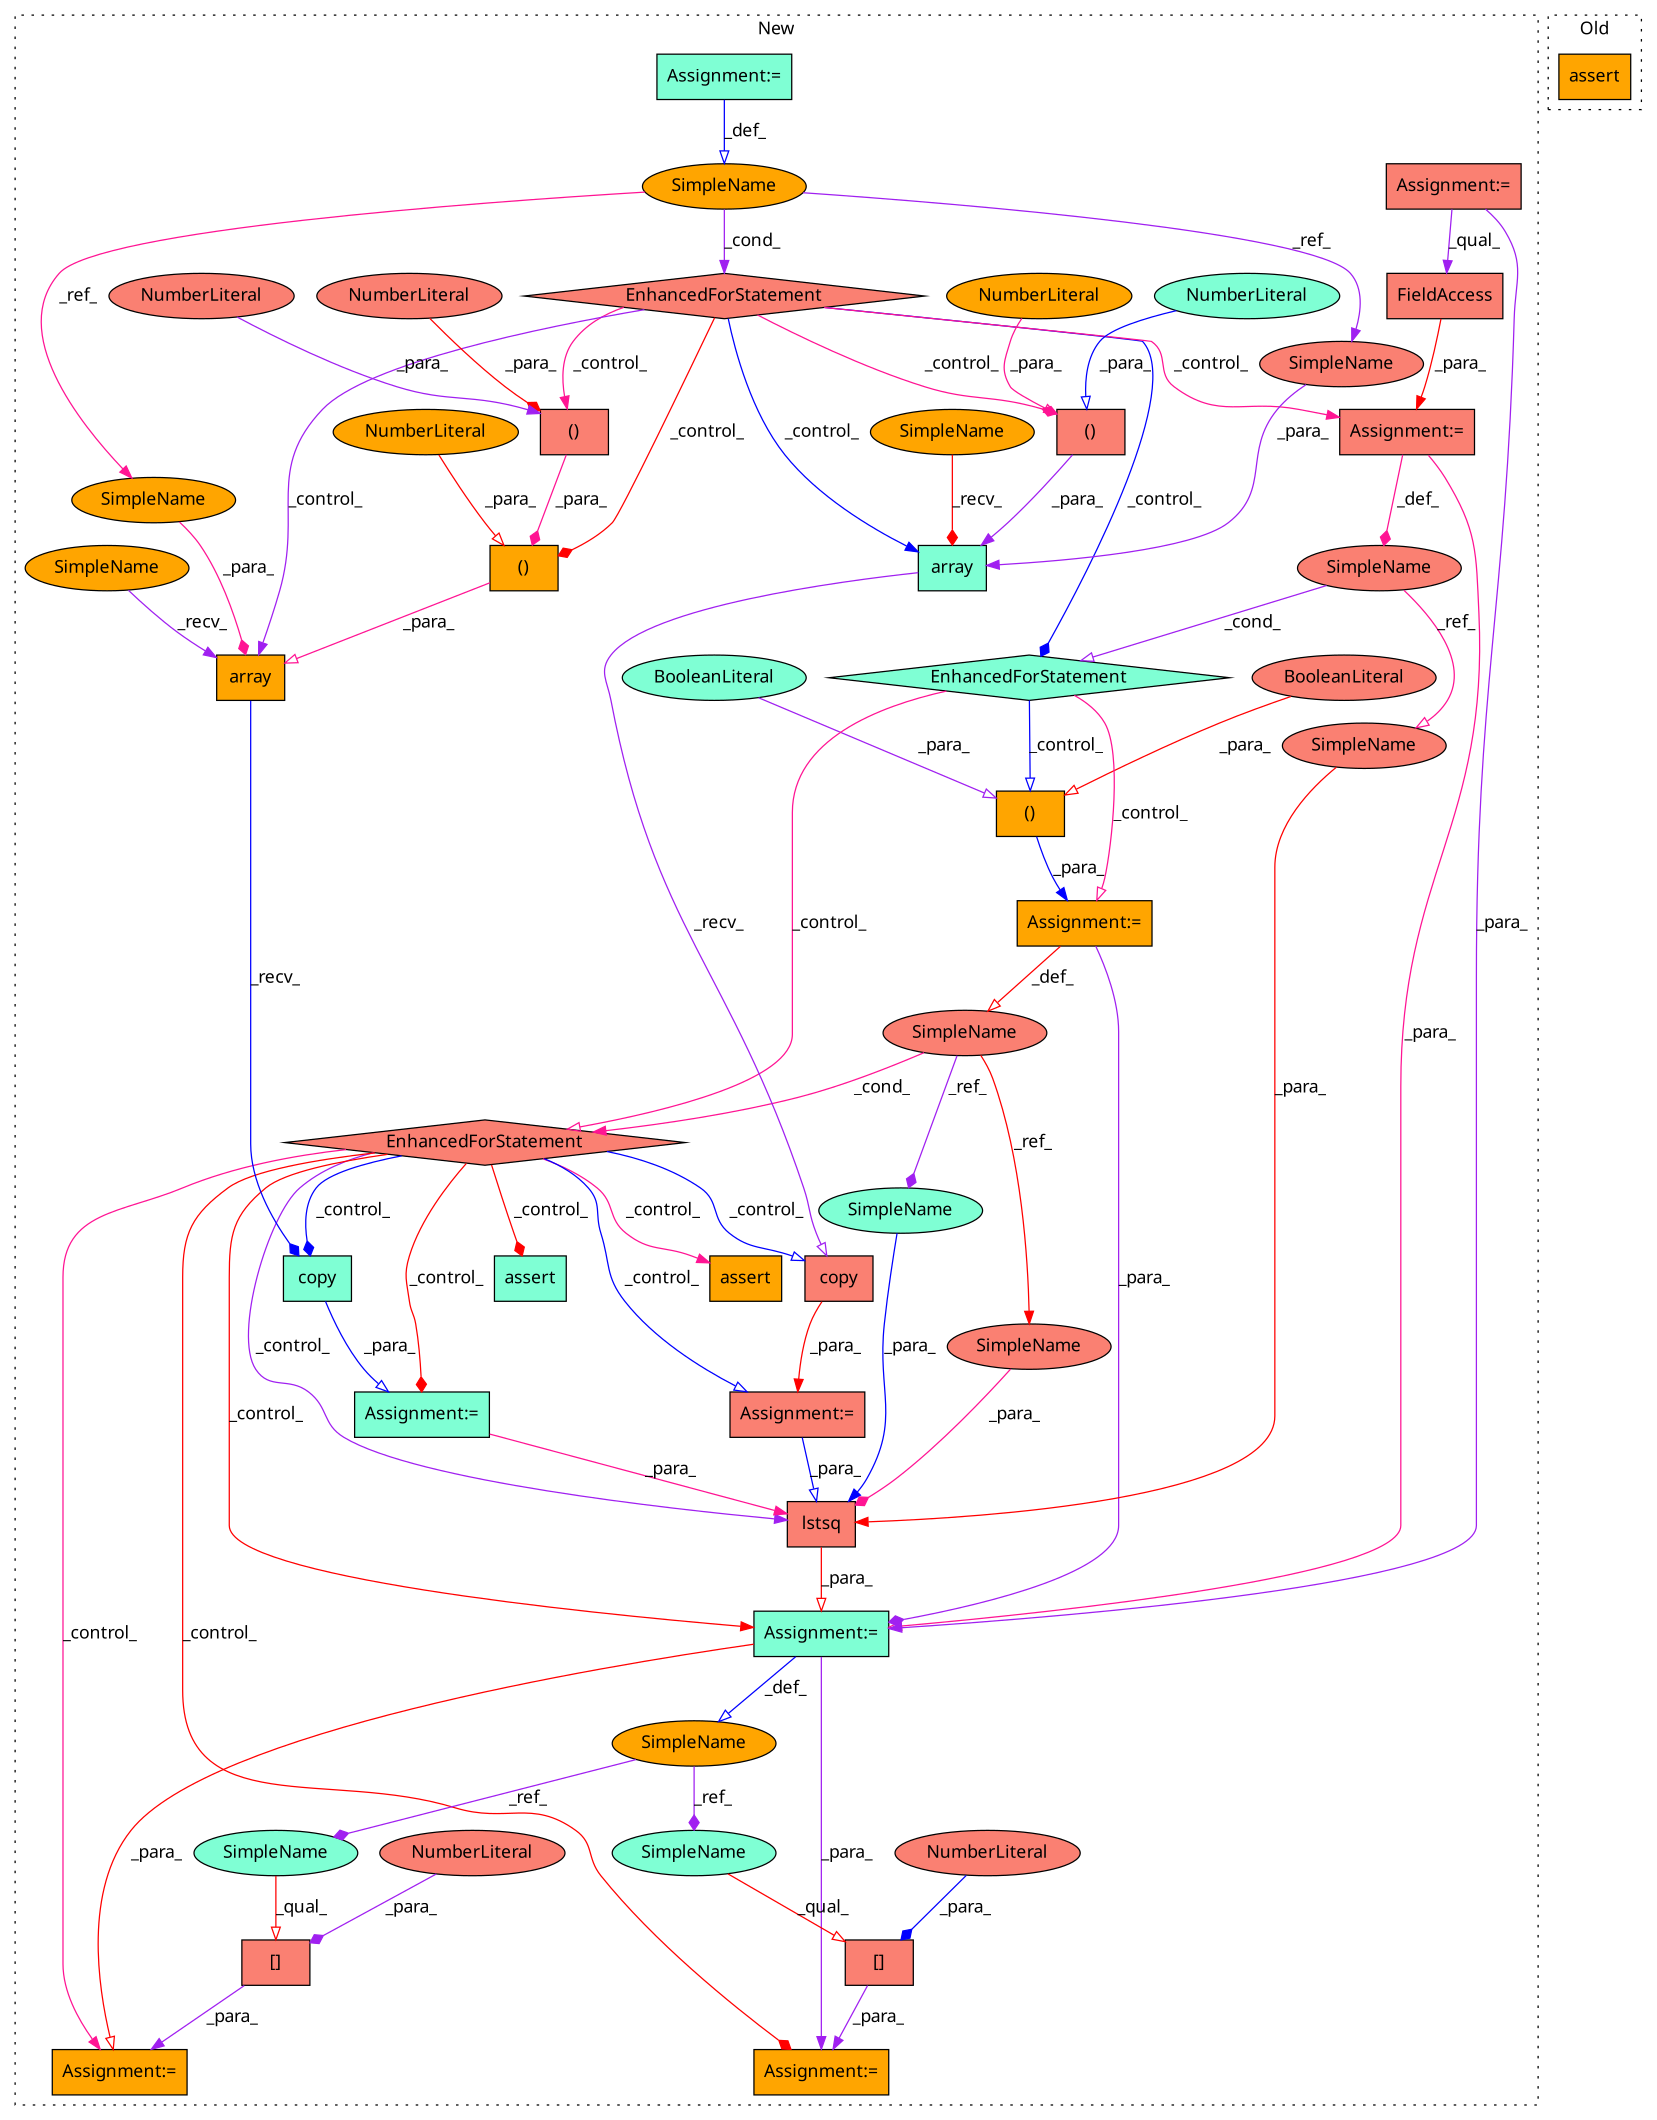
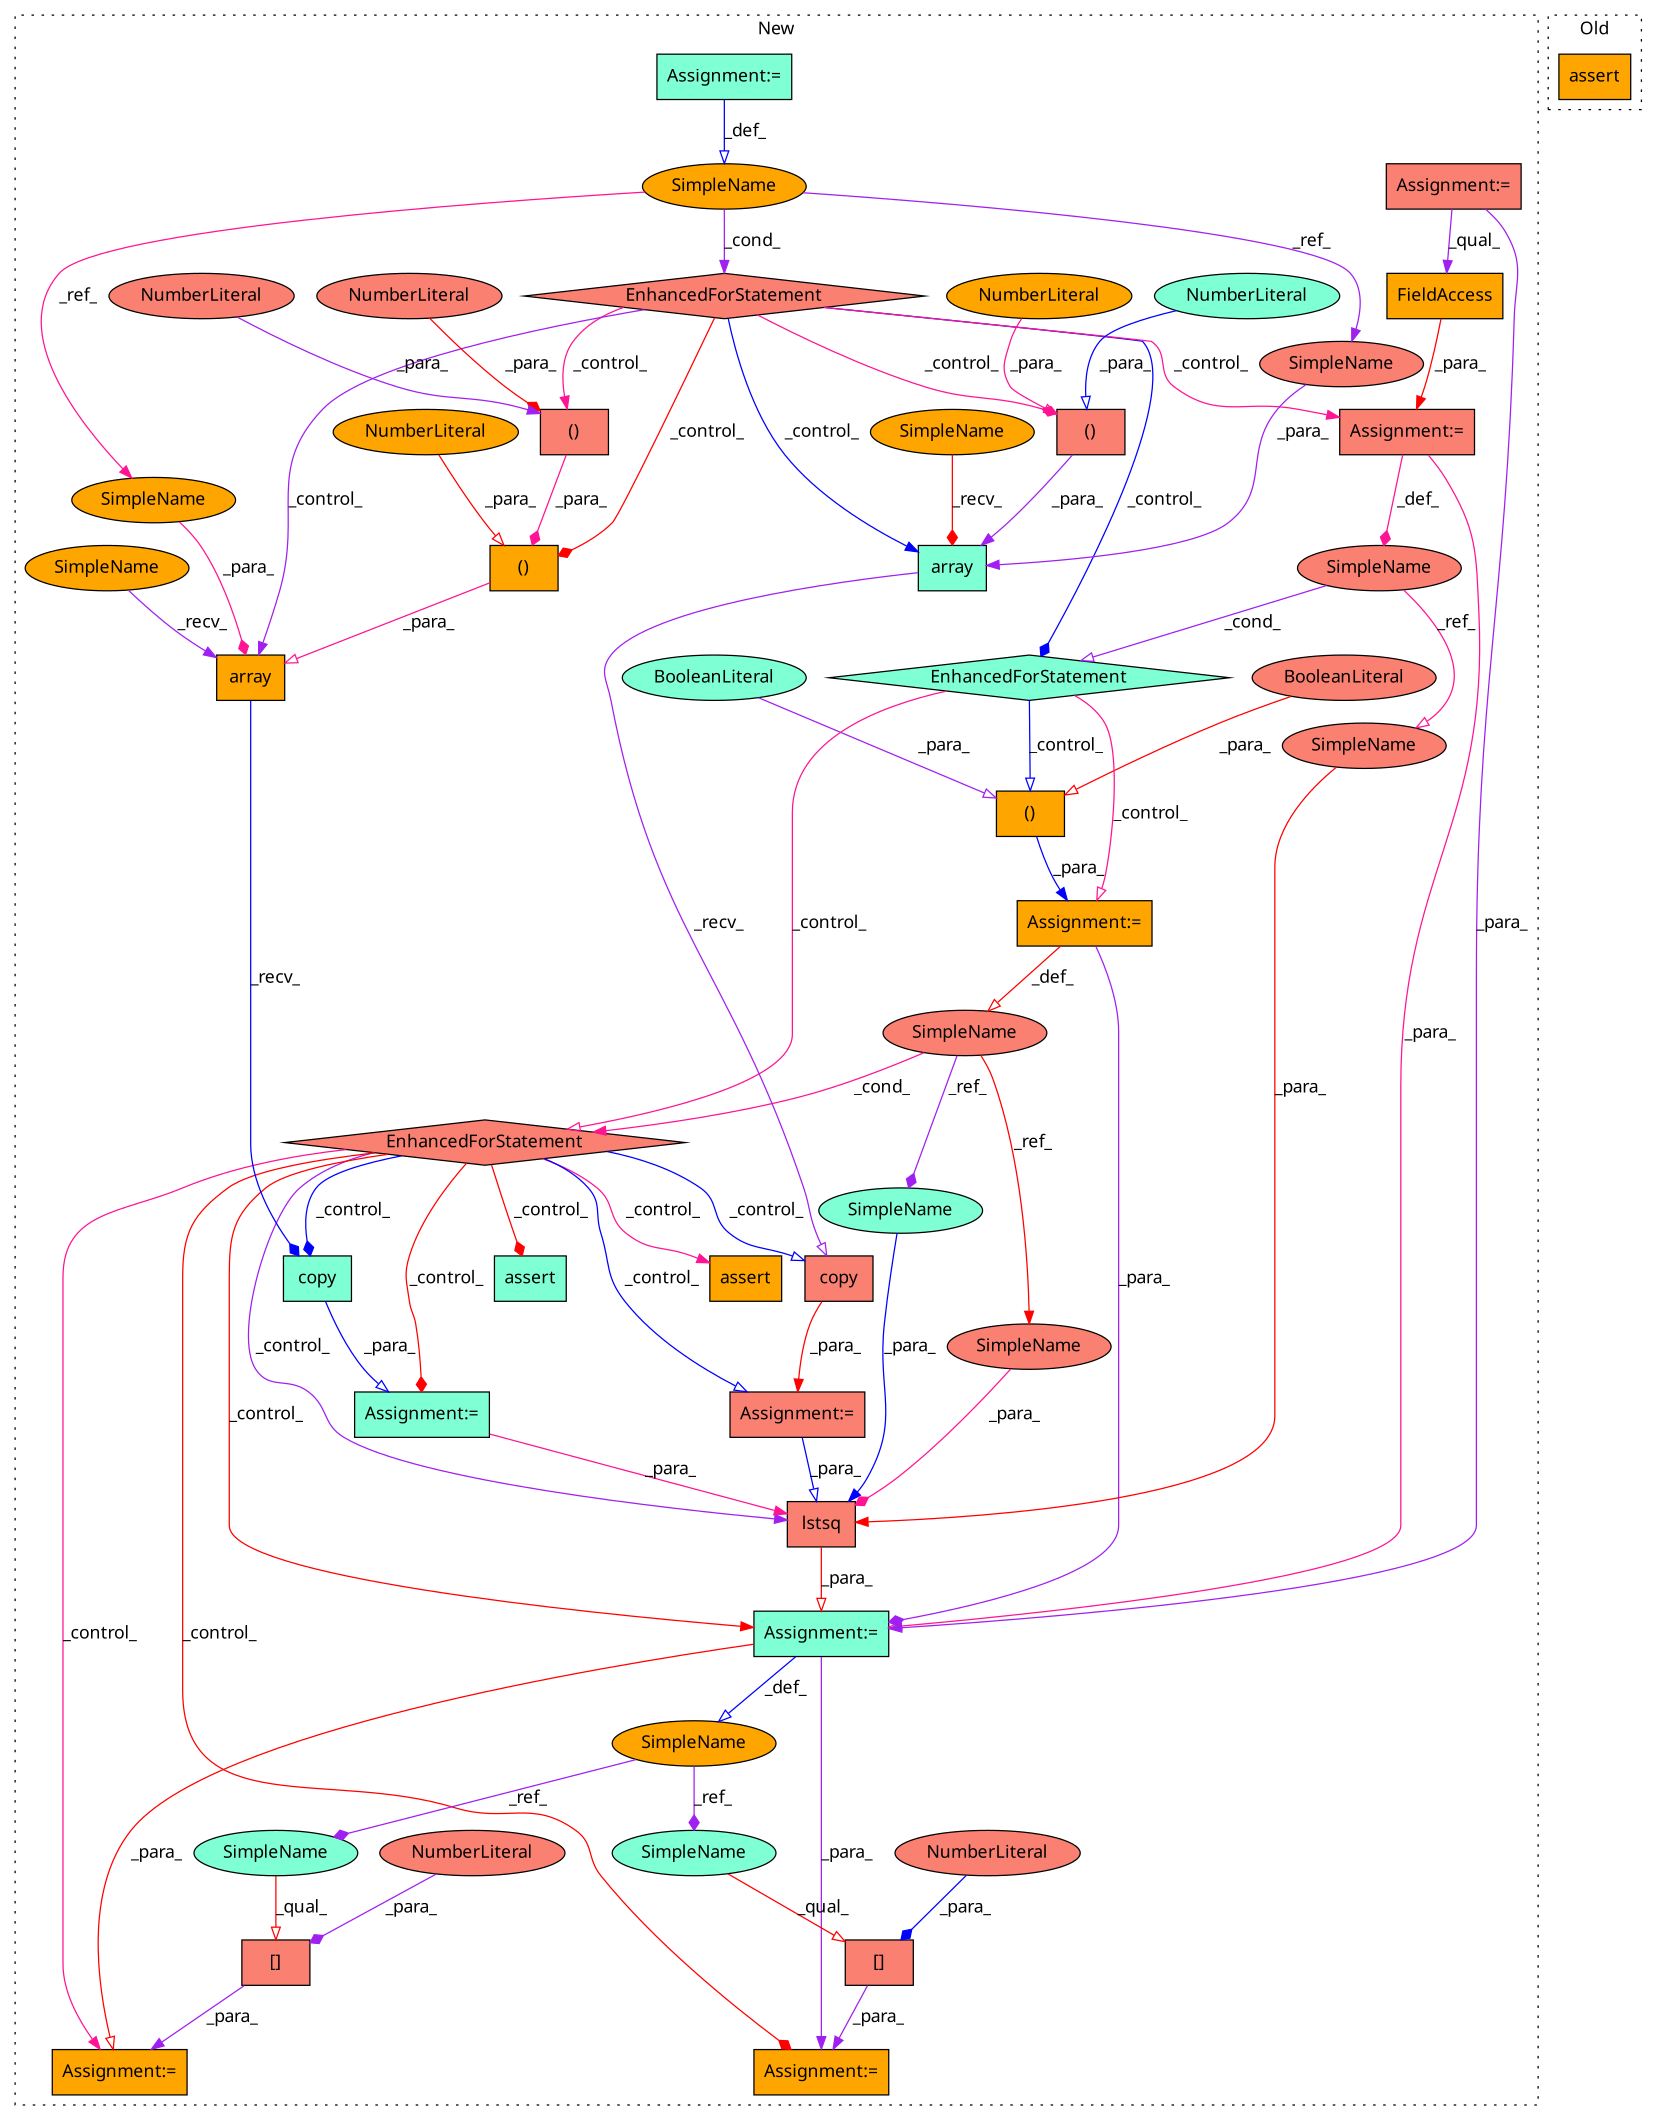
node "FieldAccess": fillcolor salmon -> orange
